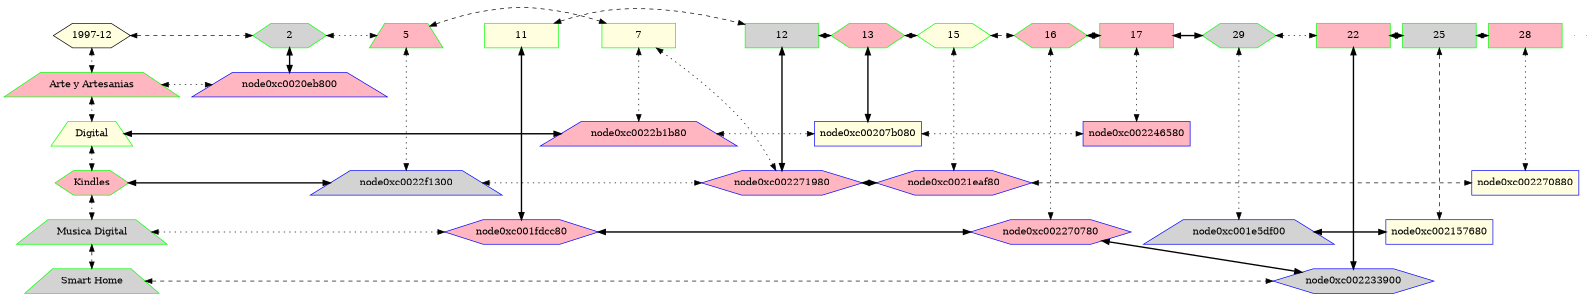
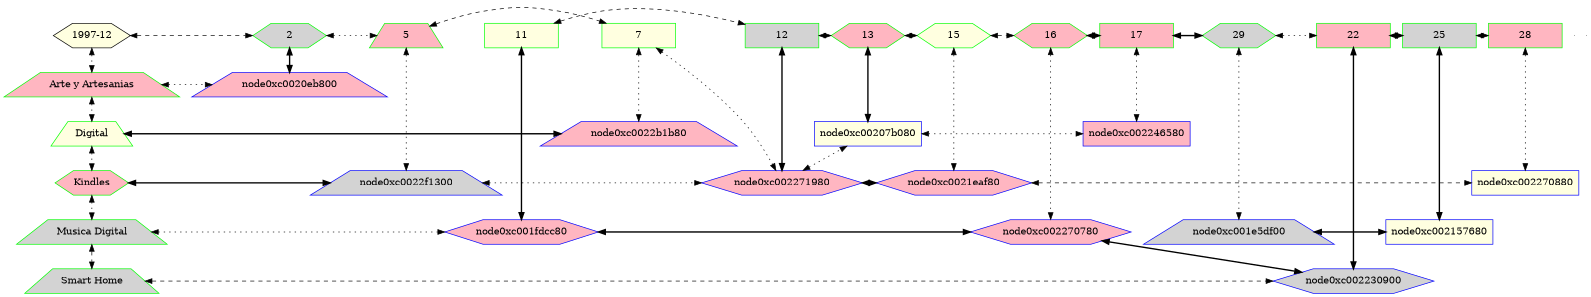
edge "node0xc0022b1b80" -- "node0xc00207b080": now "node0xc002271980" -- "node0xc00207b080"
edge "25" -- "node0xc002157680": style dashed -> bold
node "node0xc002233900": label "node0xc002233900" -> "node0xc002230900"
